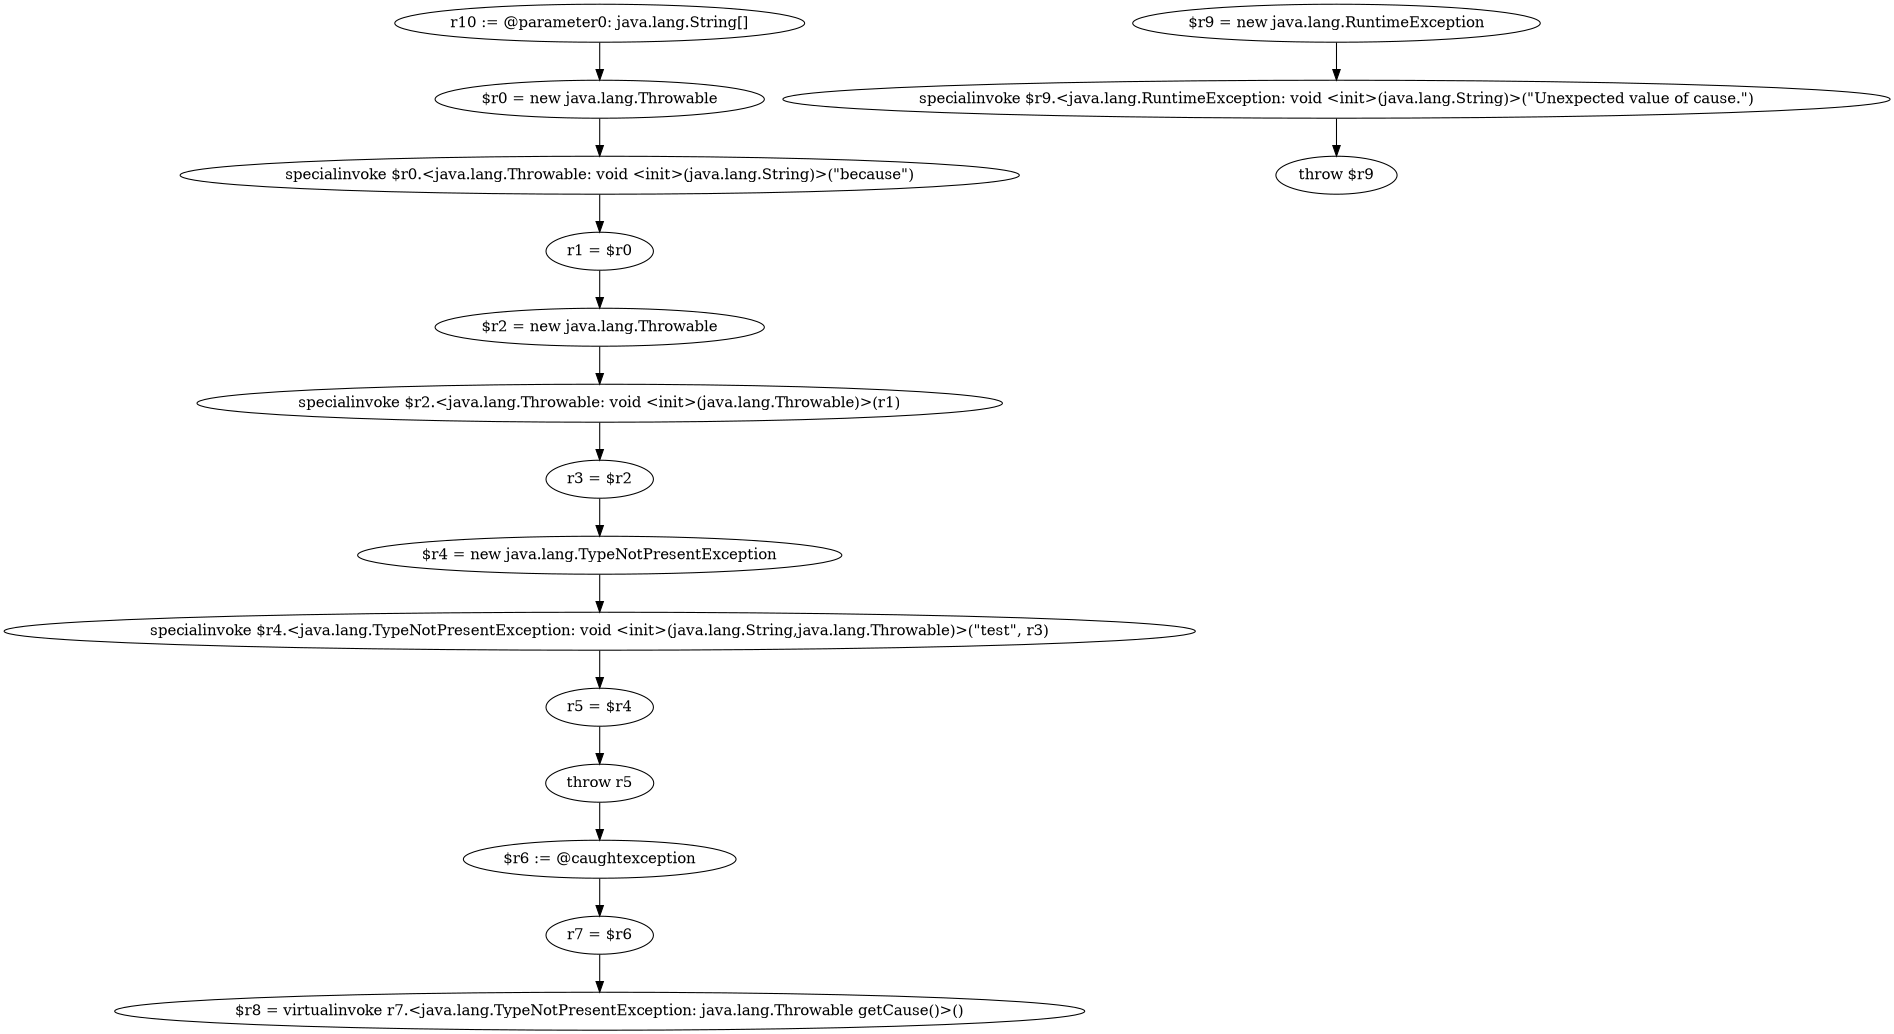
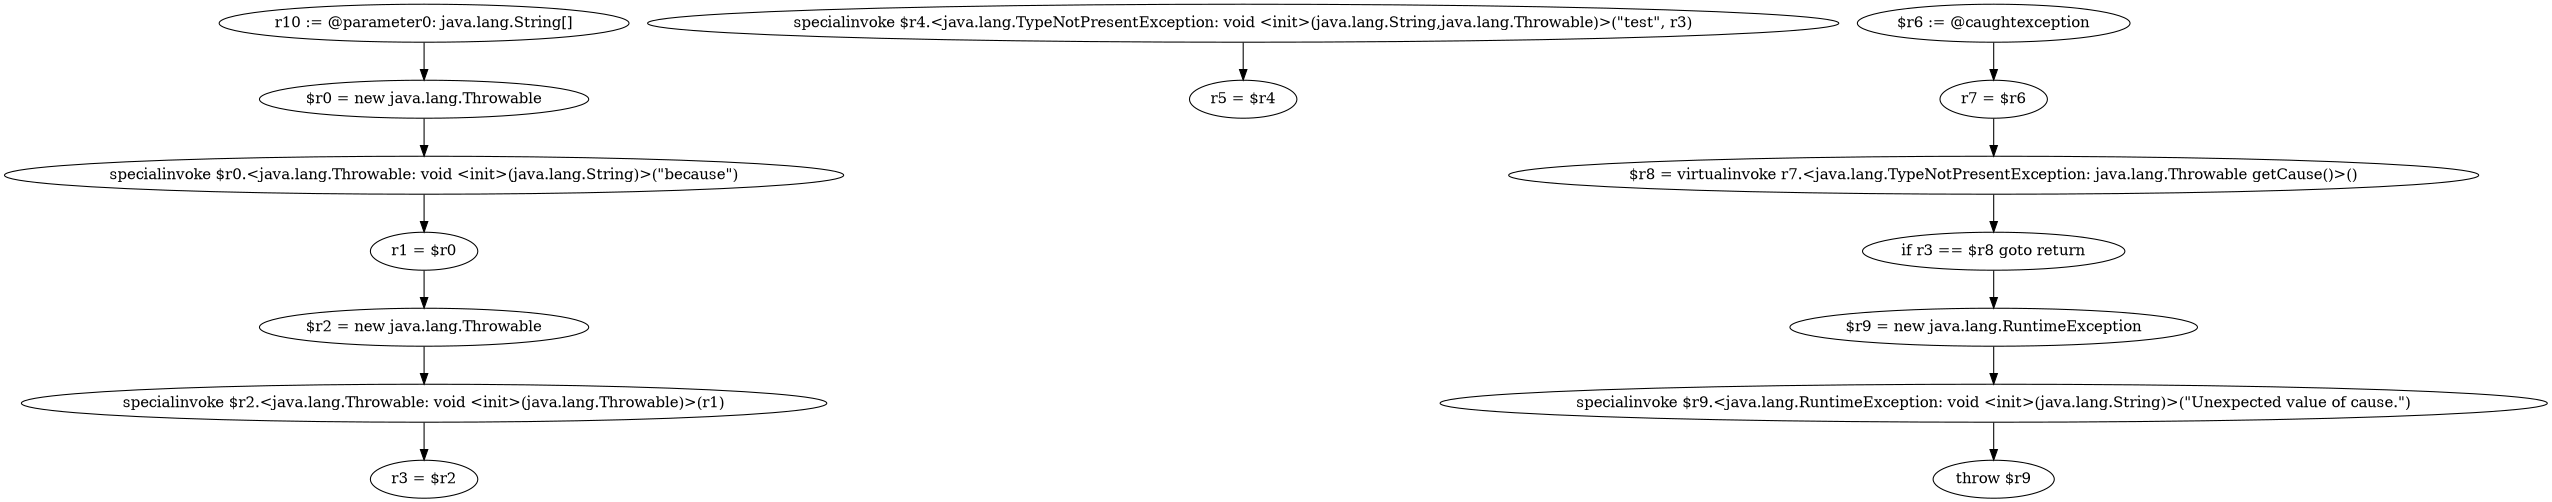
node "if r3 == $r8 goto return": added
node "$r4 = new java.lang.TypeNotPresentException": removed
node "throw r5": removed
